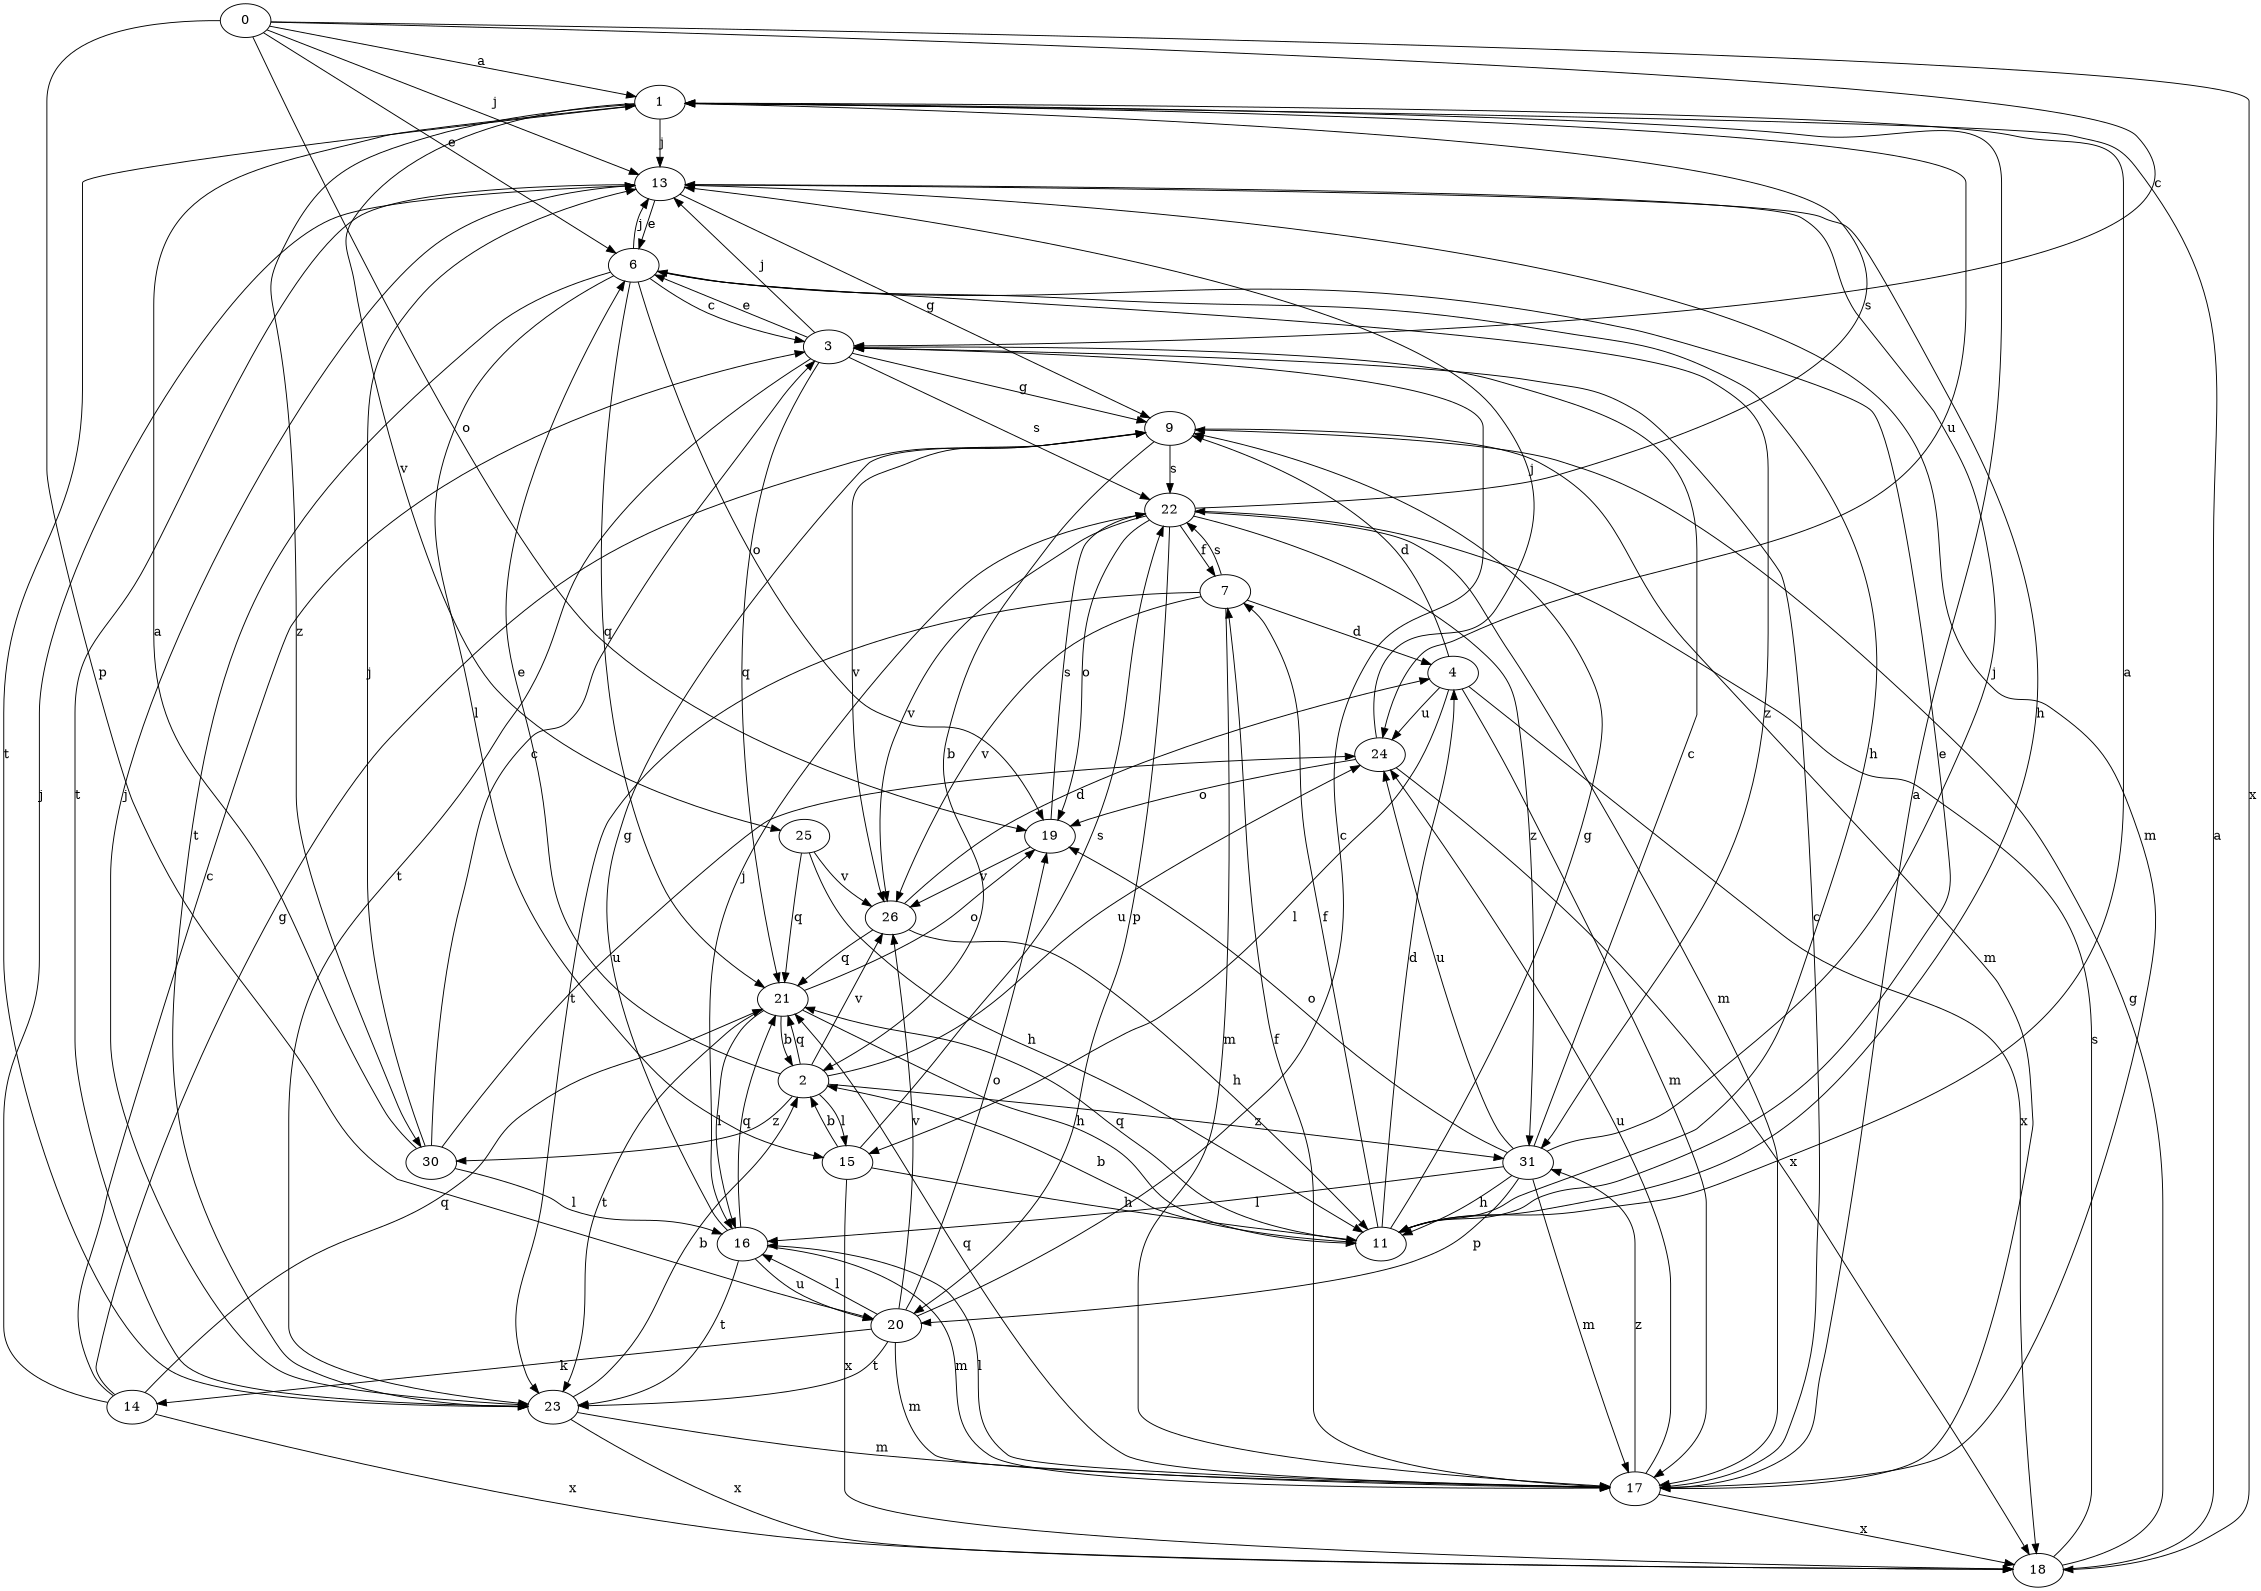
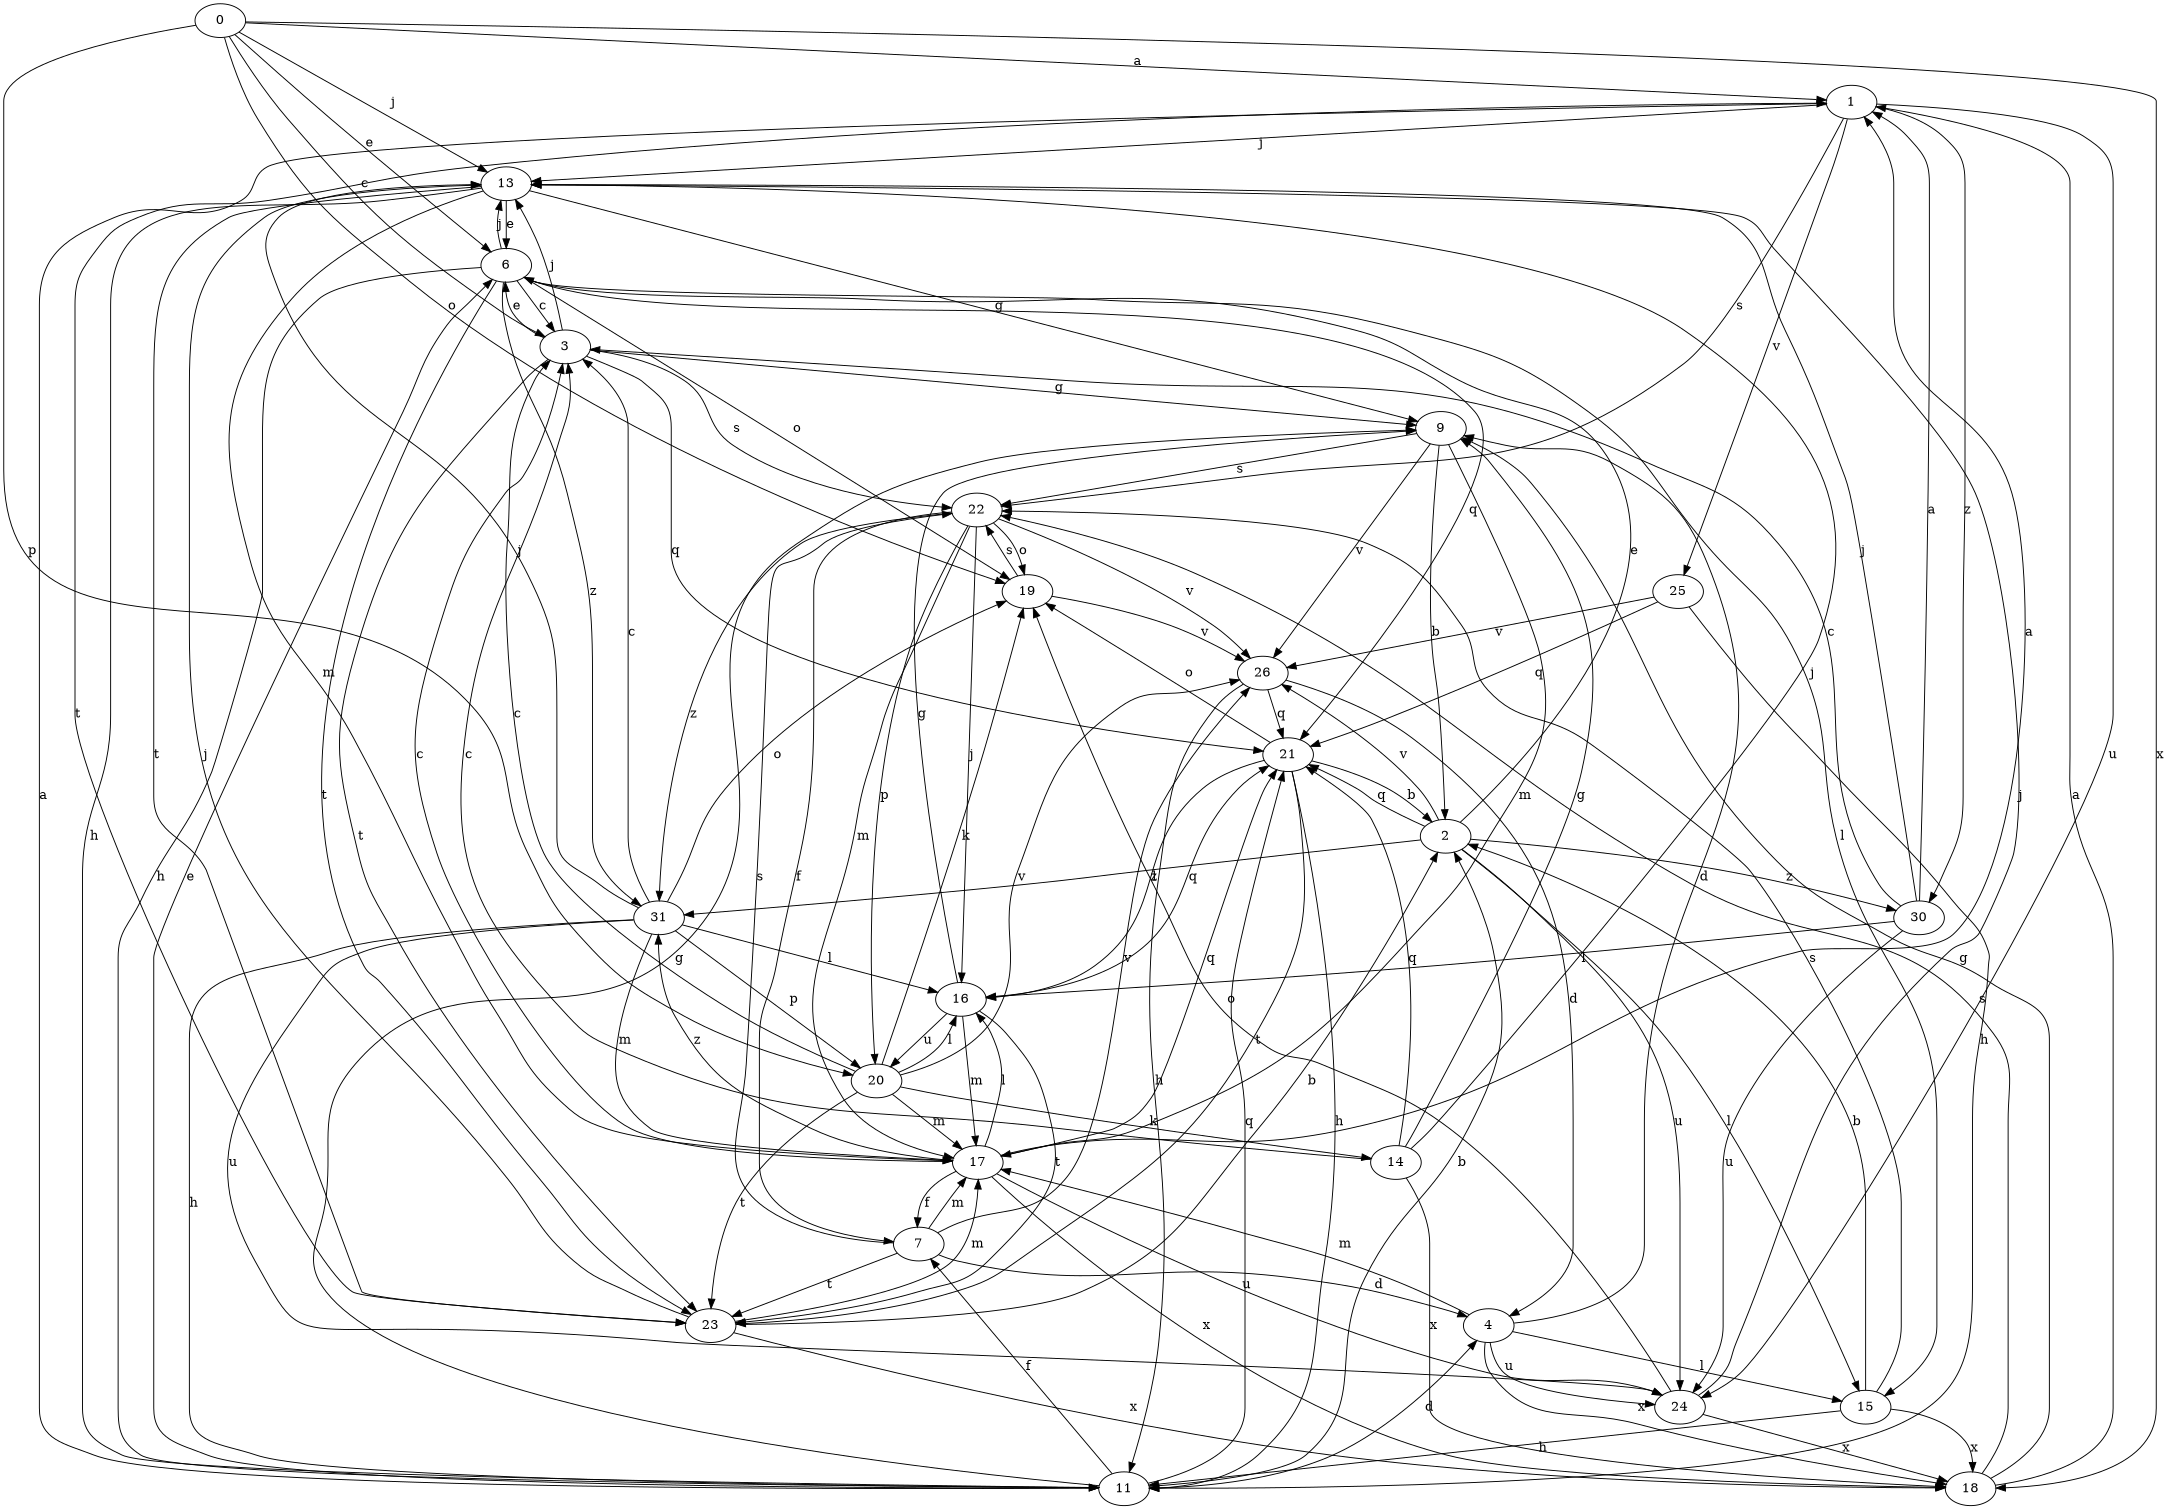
edge "22" -> "1": reversed
edge "20" -> "19": label "o" -> "k"
